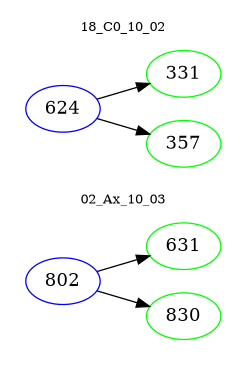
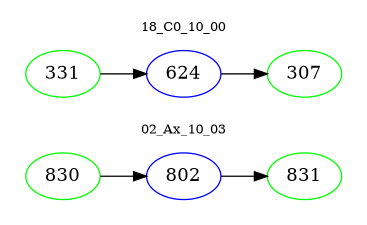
cluster "18_C0_10_02": label "18_C0_10_02" -> "18_C0_10_00"
edge "624" -> "331": reversed
node "357": label "357" -> "307"
node "631": label "631" -> "831"
edge "802" -> "830": reversed
